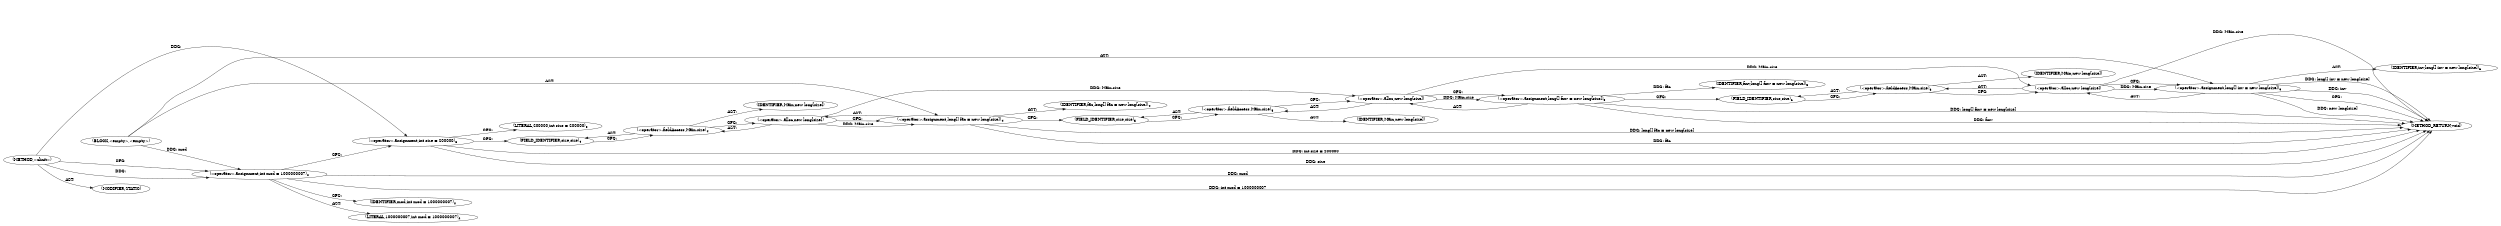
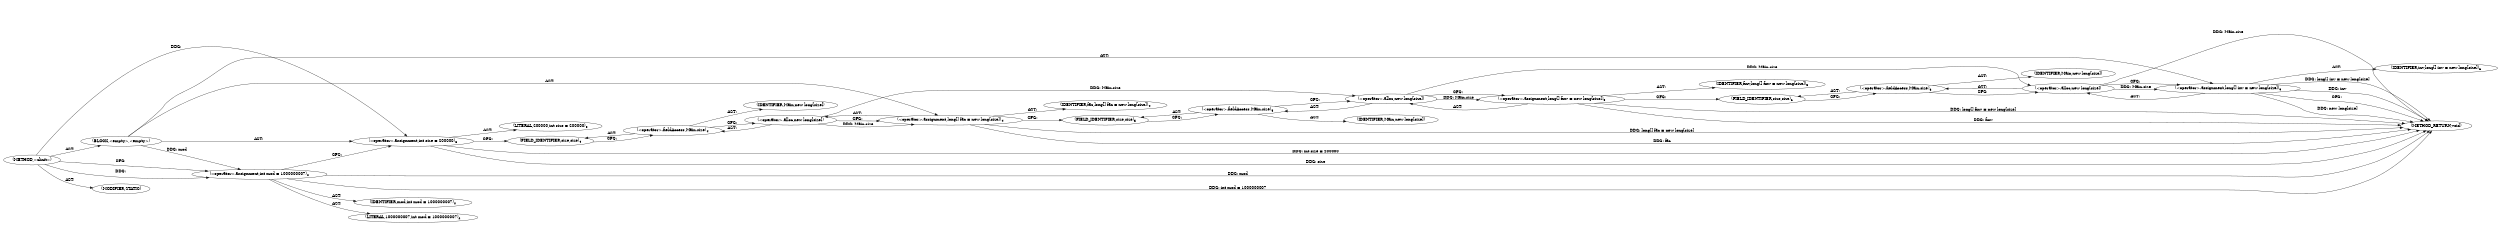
edge "(<operator>.assignment,long[] finv = new long[size])" -> "(IDENTIFIER,finv,long[] finv = new long[size])": label "DDG: fac" -> "AST: "
edge "(<operator>.assignment,int size = 200000)" -> "(LITERAL,200000,int size = 200000)": label "CFG: " -> "AST: "
edge "(BLOCK,<empty>,<empty>)" -> "(<operator>.assignment,int size = 200000)": added, label "AST:"
edge "(METHOD,<clinit>)" -> "(BLOCK,<empty>,<empty>)": added, label "AST:"
edge "(<operator>.assignment,int mod = 1000000007)" -> "(IDENTIFIER,mod,int mod = 1000000007)": label "CFG: " -> "AST: "
